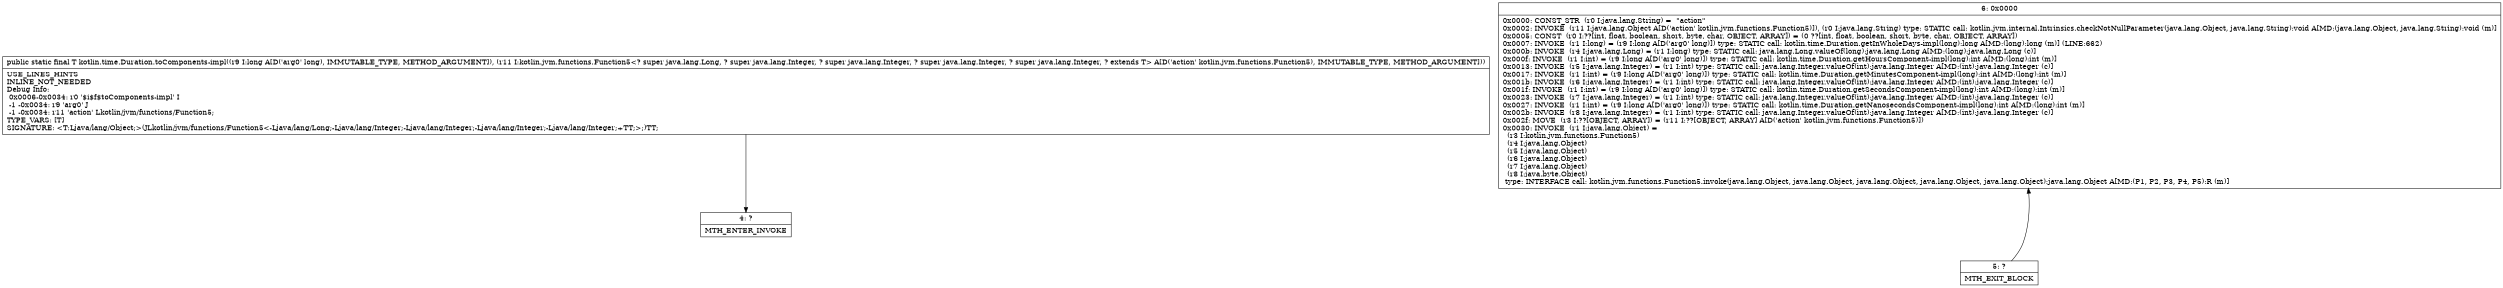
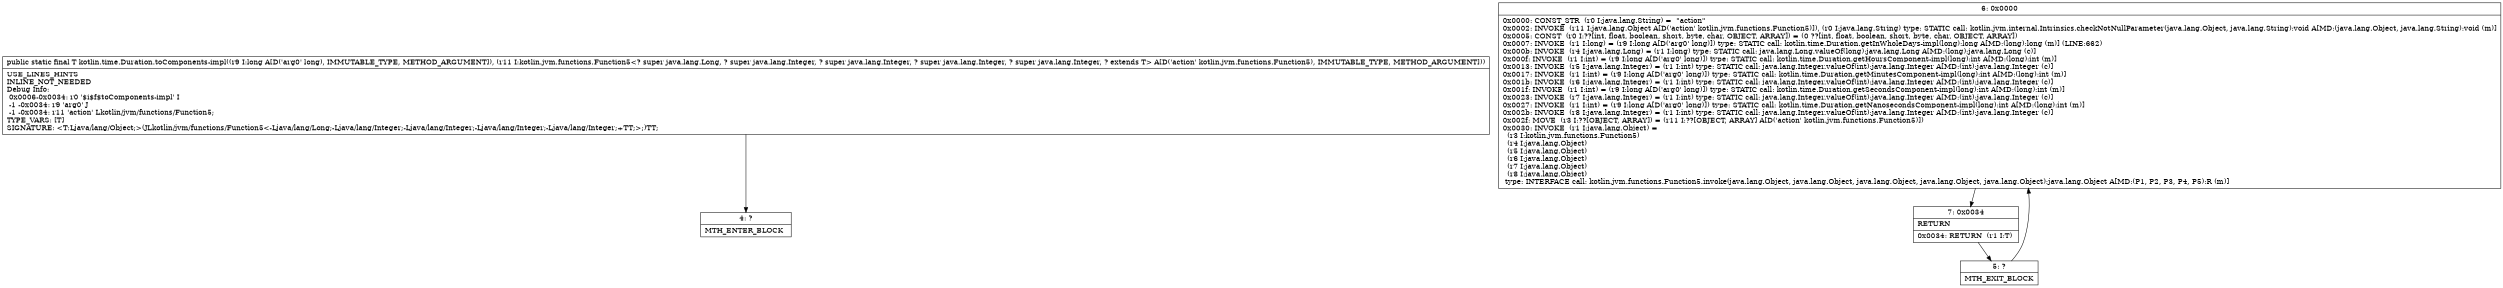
node "6: 0x0000": text "(r8 I:java.byte.Object)" -> "(r8 I:java.lang.Object)"
node "7: 0x0034": added
node "4: ?": text "MTH_ENTER_INVOKE" -> "MTH_ENTER_BLOCK"
